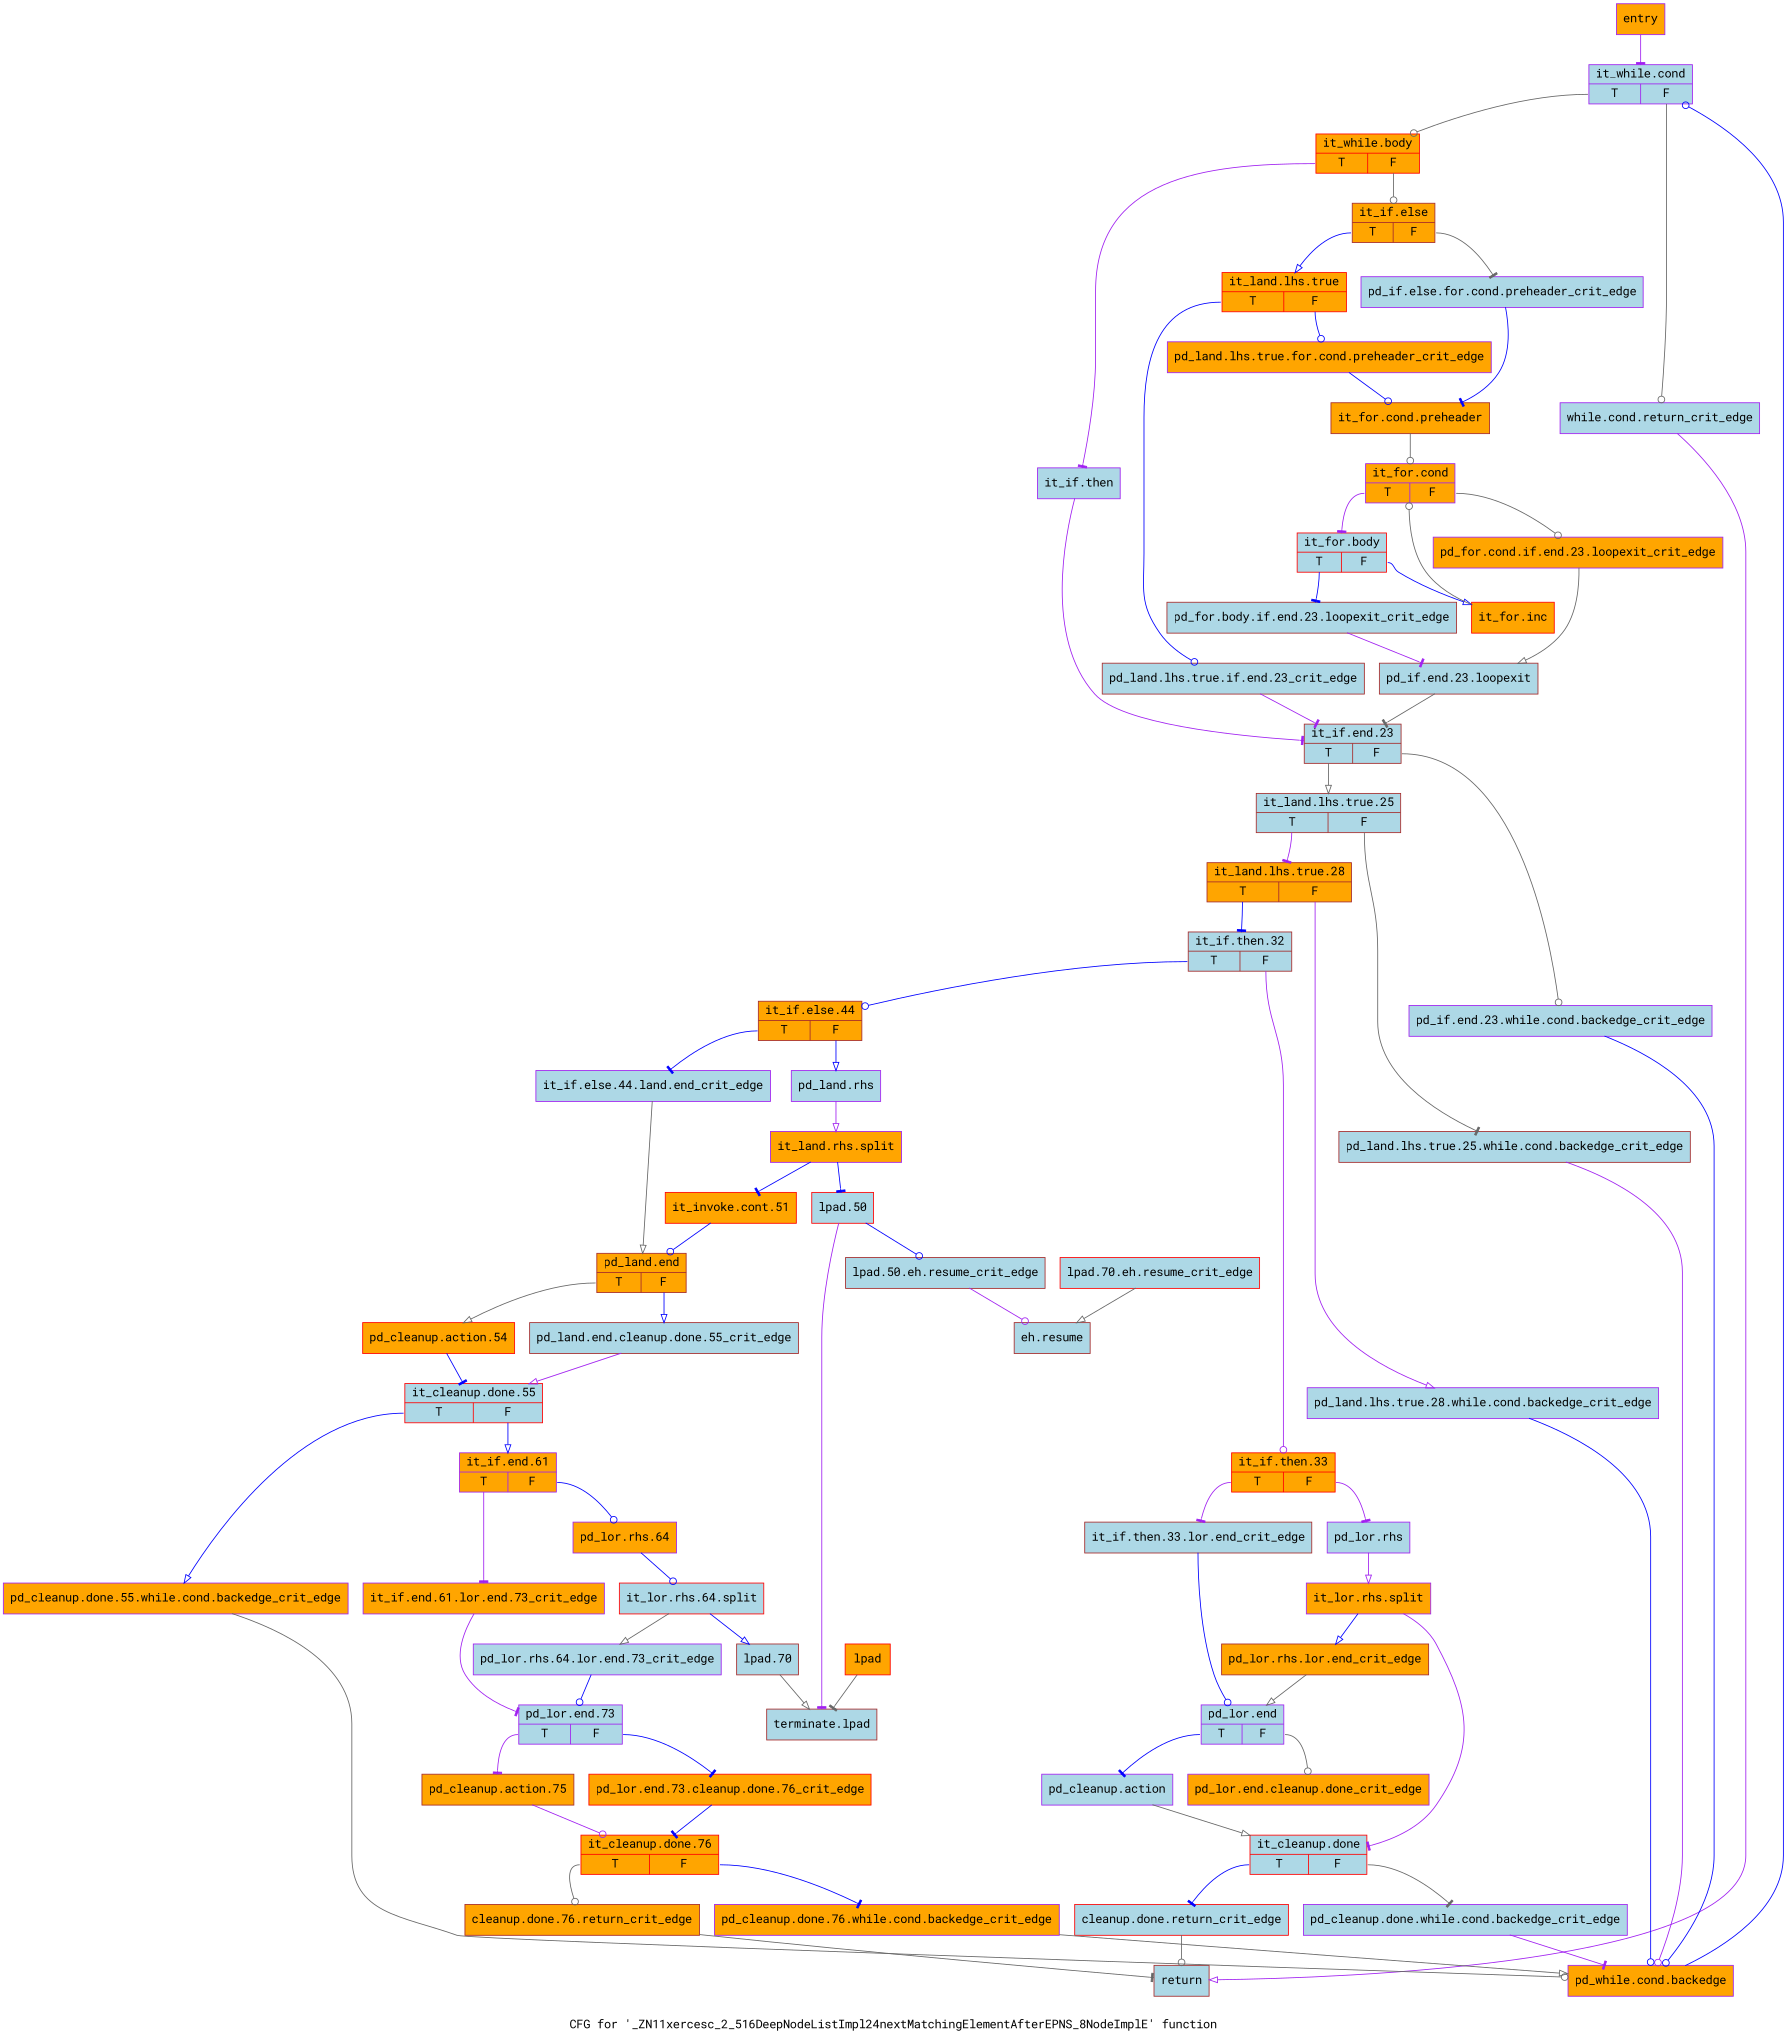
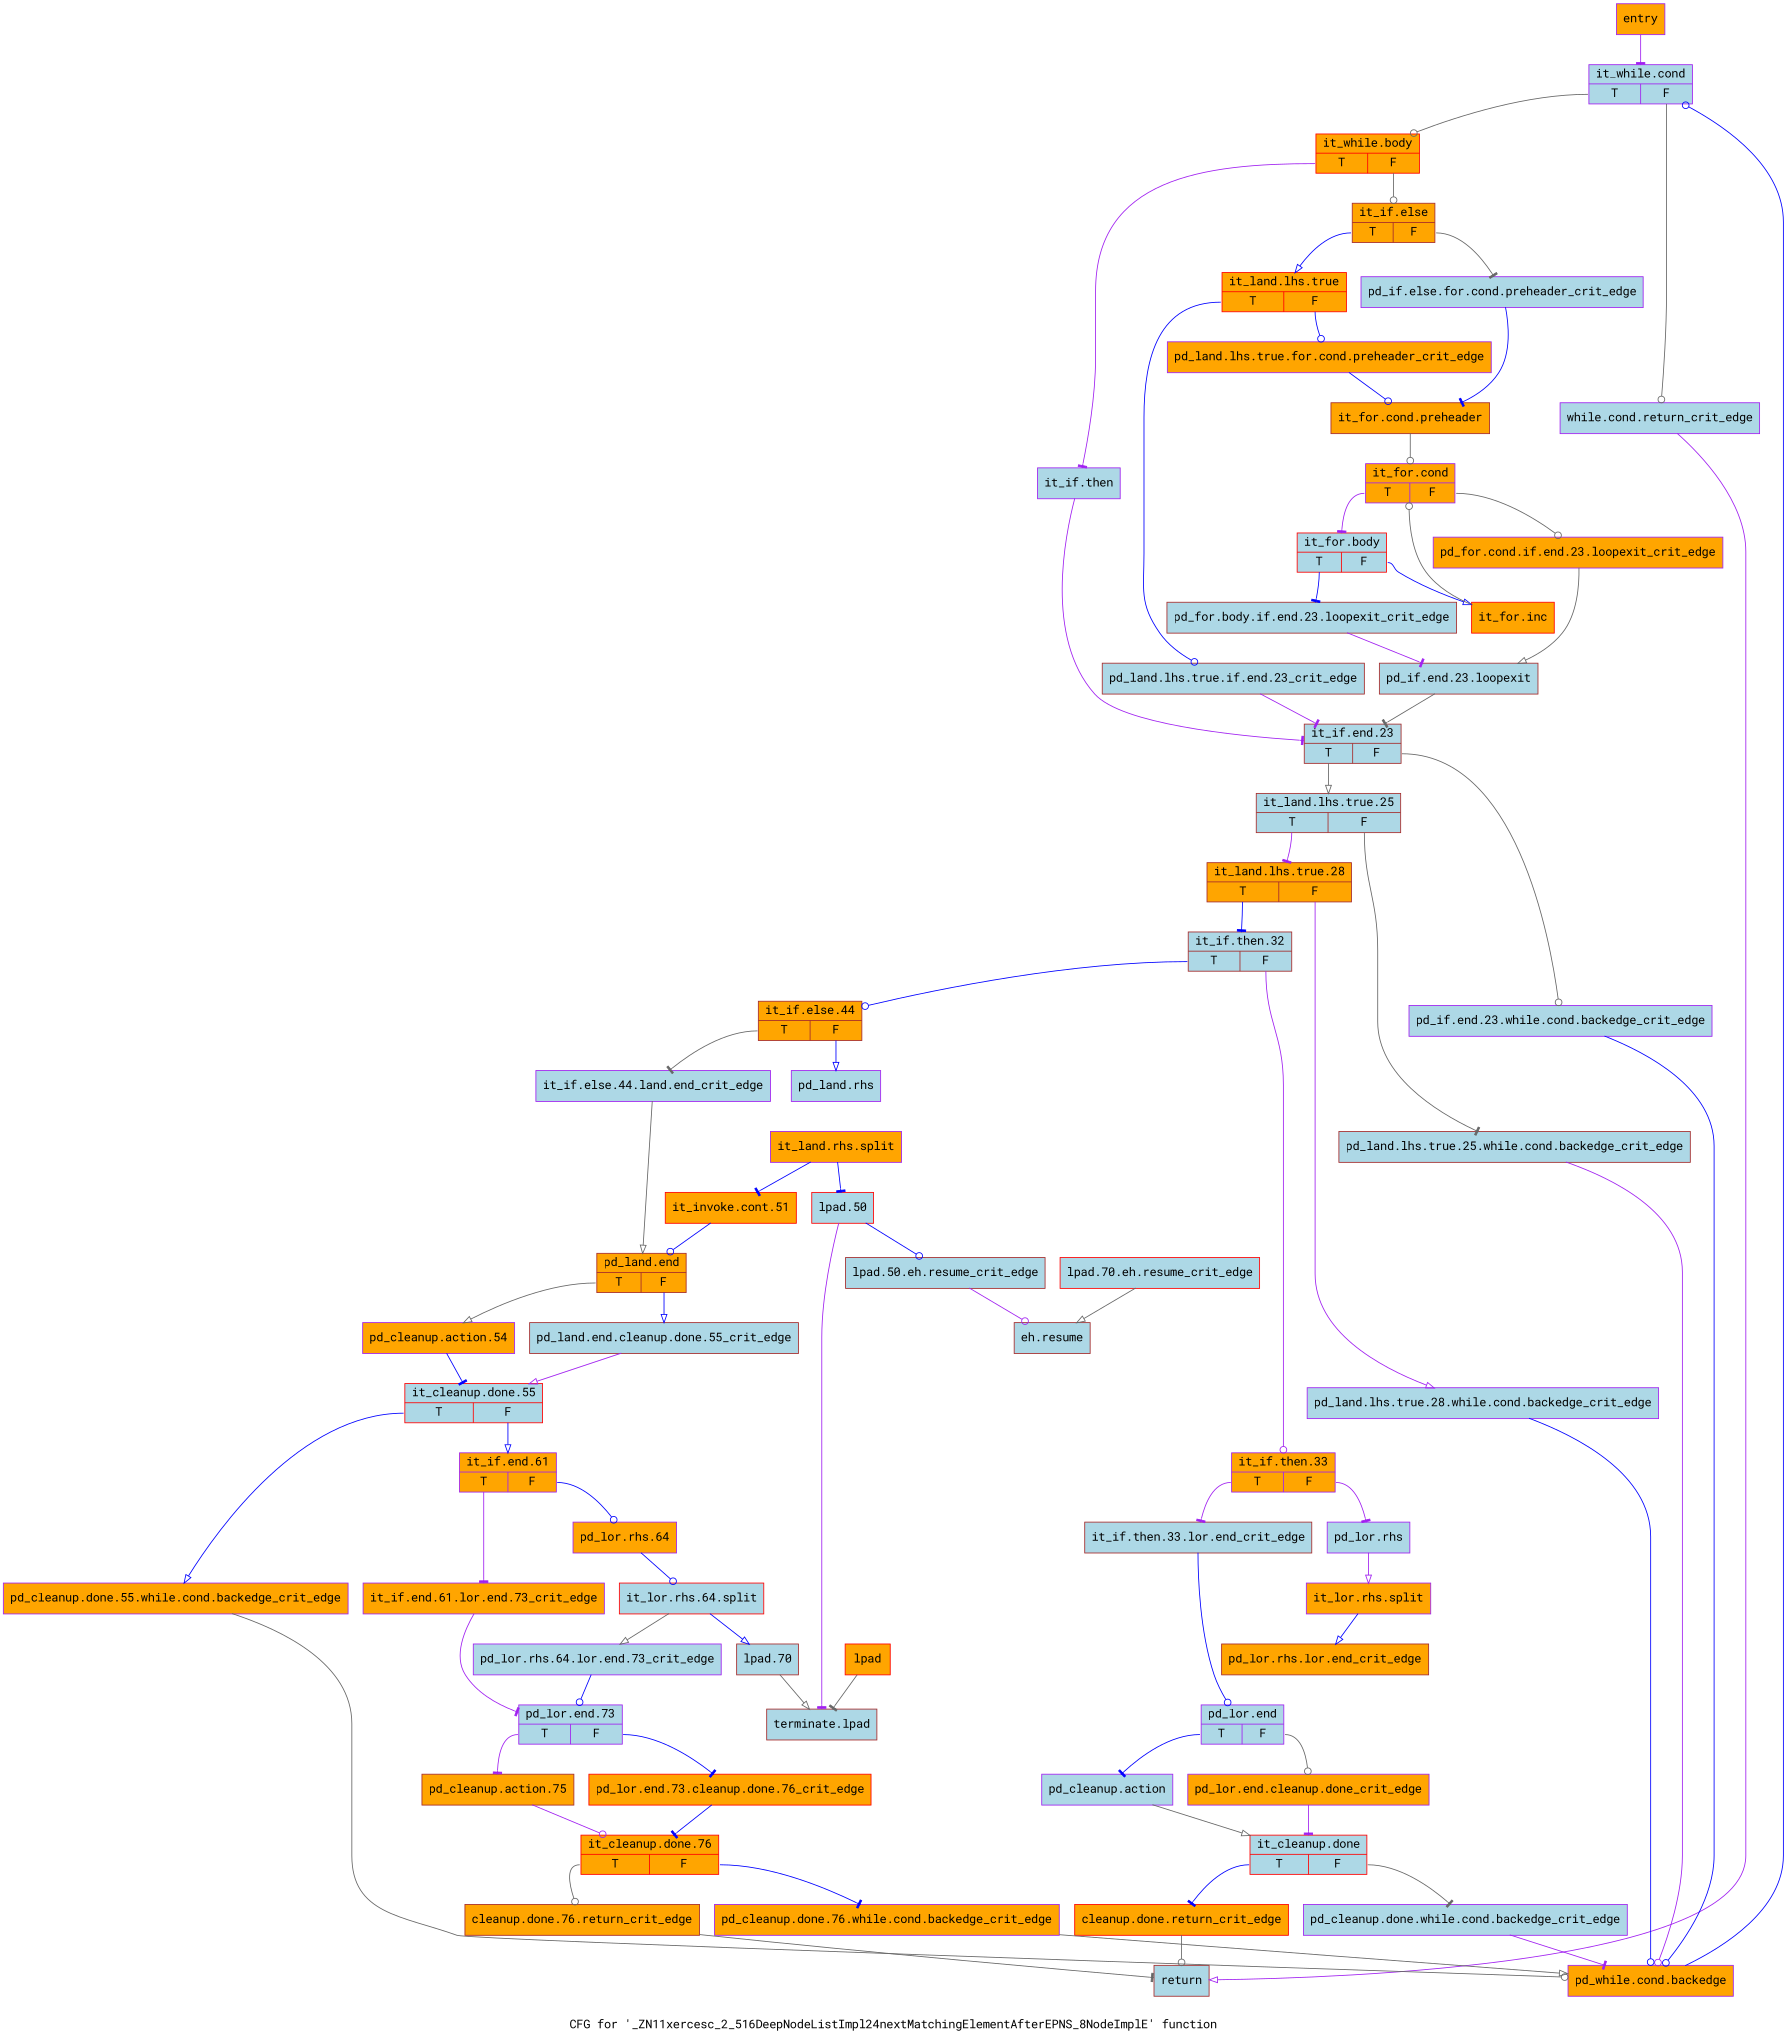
edge "it_if.else.44" -> "it_if.else.44.land.end_crit_edge": color blue -> gray40
edge "pd_land.rhs" -> "it_land.rhs.split": removed
node "pd_cleanup.action.54": color red -> purple
node "it_if.then.33": color red -> purple
edge "pd_lor.rhs.lor.end_crit_edge" -> "pd_lor.end": removed
edge "it_lor.rhs.split" -> "it_cleanup.done": now "pd_lor.end.cleanup.done_crit_edge" -> "it_cleanup.done"
node "cleanup.done.return_crit_edge": fillcolor lightblue -> orange
